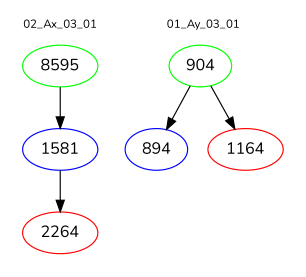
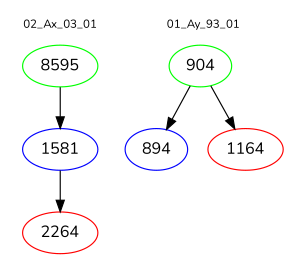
cluster "01_Ay_03_01": label "01_Ay_03_01" -> "01_Ay_93_01"
